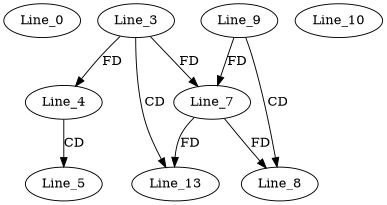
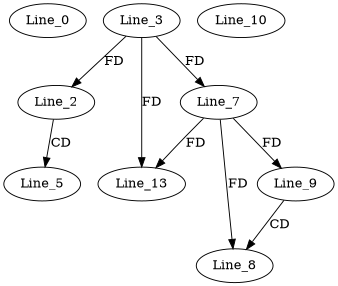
edge "Line_9" -> "Line_7": reversed
node "Line_4": label "Line_4" -> "Line_2"
edge "Line_3" -> "Line_13": label "CD" -> "FD"
